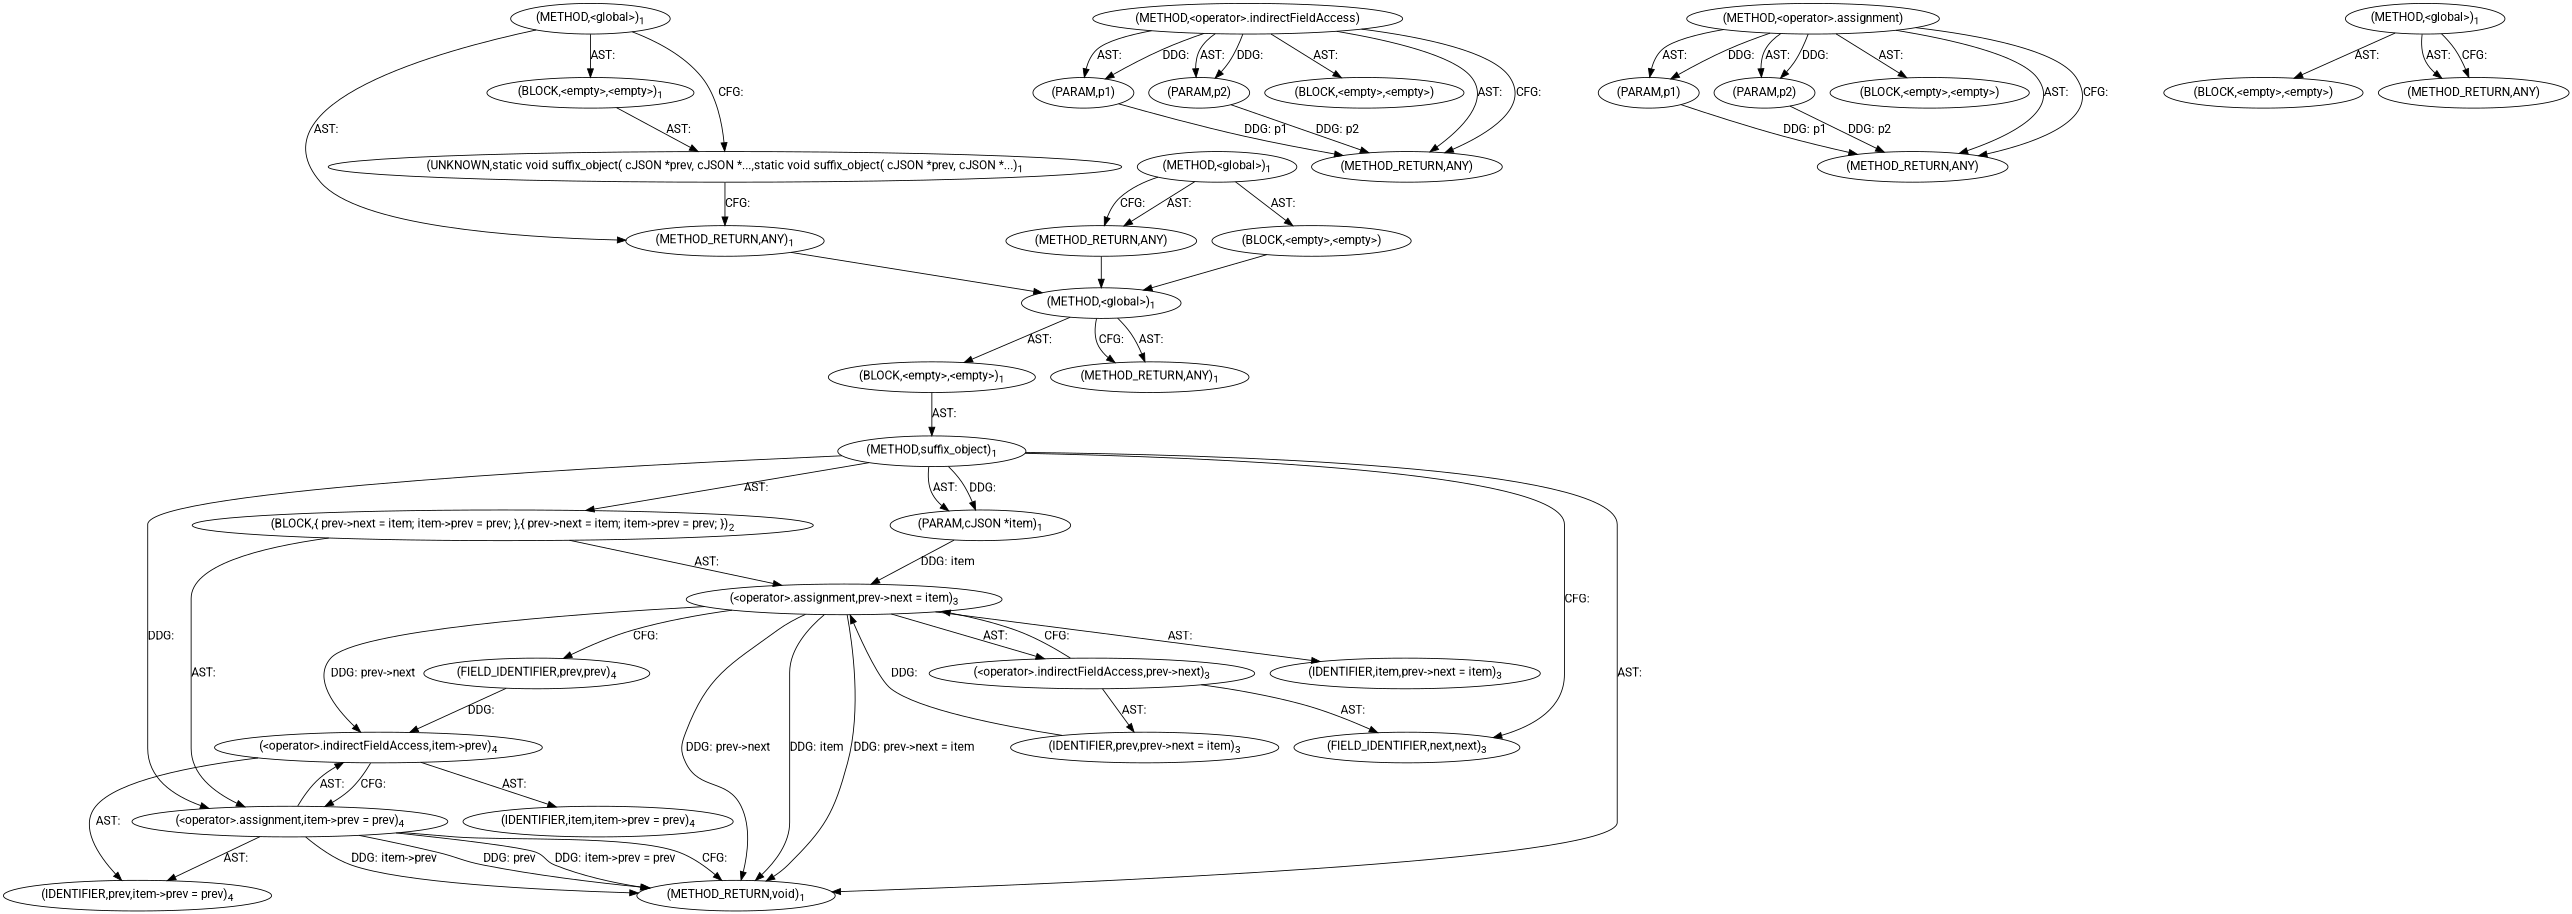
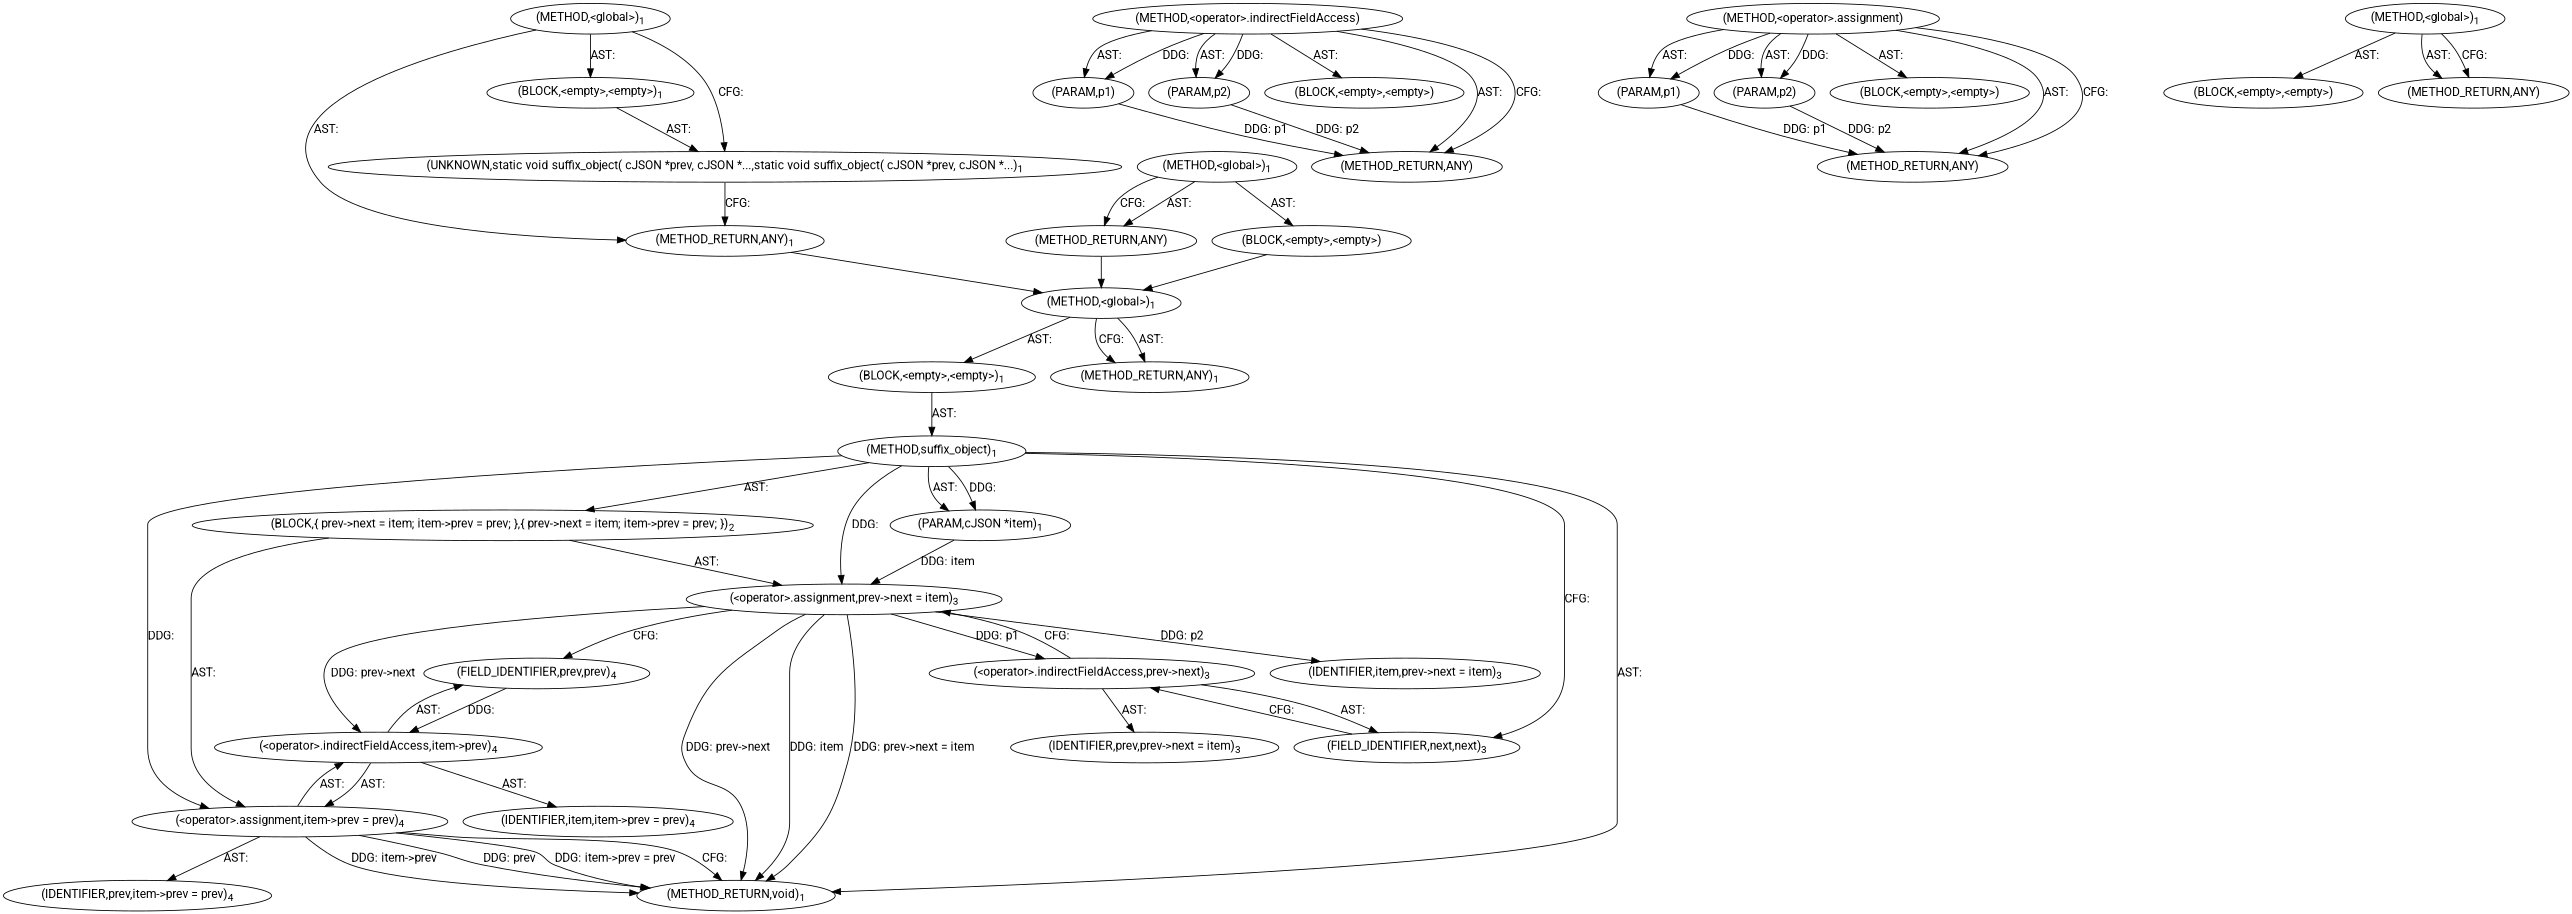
edge "(<operator>.assignment,prev->next = item)" -> "(<operator>.indirectFieldAccess,prev->next)": label "AST: " -> "DDG: p1"
edge "(<operator>.assignment,prev->next = item)" -> "(IDENTIFIER,item,prev->next = item)": label "AST: " -> "DDG: p2"
edge "(IDENTIFIER,prev,prev->next = item)" -> "(<operator>.assignment,prev->next = item)": now "(METHOD,suffix_object)" -> "(<operator>.assignment,prev->next = item)"
edge "(FIELD_IDENTIFIER,next,next)" -> "(<operator>.indirectFieldAccess,prev->next)": added, label "CFG:"
edge "(<operator>.indirectFieldAccess,item->prev)" -> "(IDENTIFIER,prev,item->prev = prev)": now "(<operator>.indirectFieldAccess,item->prev)" -> "(FIELD_IDENTIFIER,prev,prev)"
edge "(<operator>.indirectFieldAccess,item->prev)" -> "(<operator>.assignment,item->prev = prev)": label "CFG: " -> "AST: "
